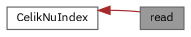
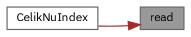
edge "read" -> "CelikNuIndex": reversed
